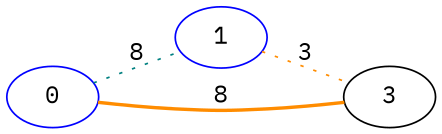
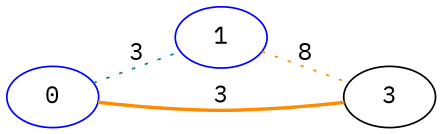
edge "1" -- "0": label "8" -> "3"
edge "1" -- "3": label "3" -> "8"
edge "0" -- "3": label "8" -> "3"
